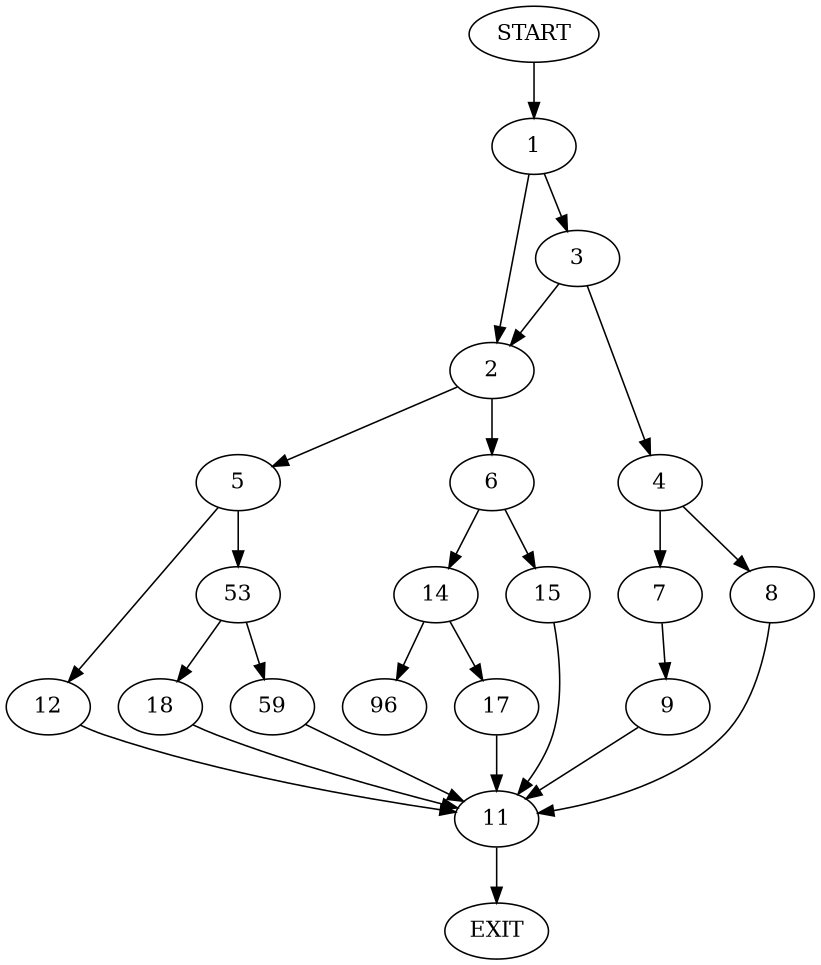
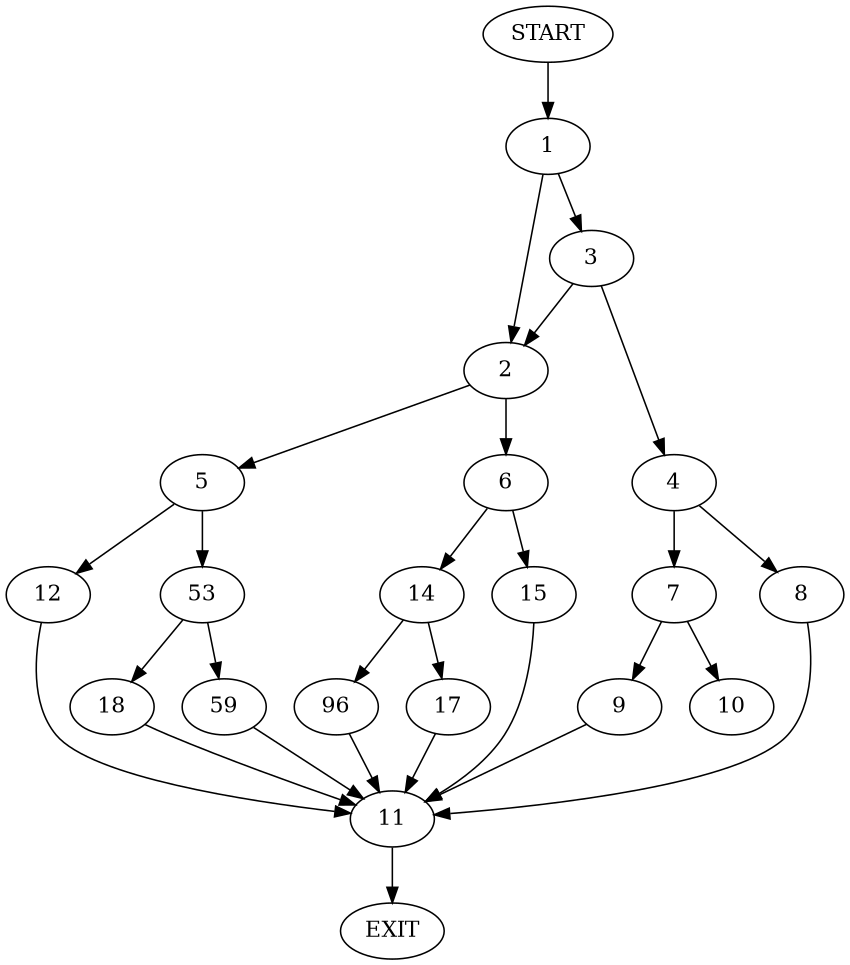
node "10": added
edge "96" -> "11": added
